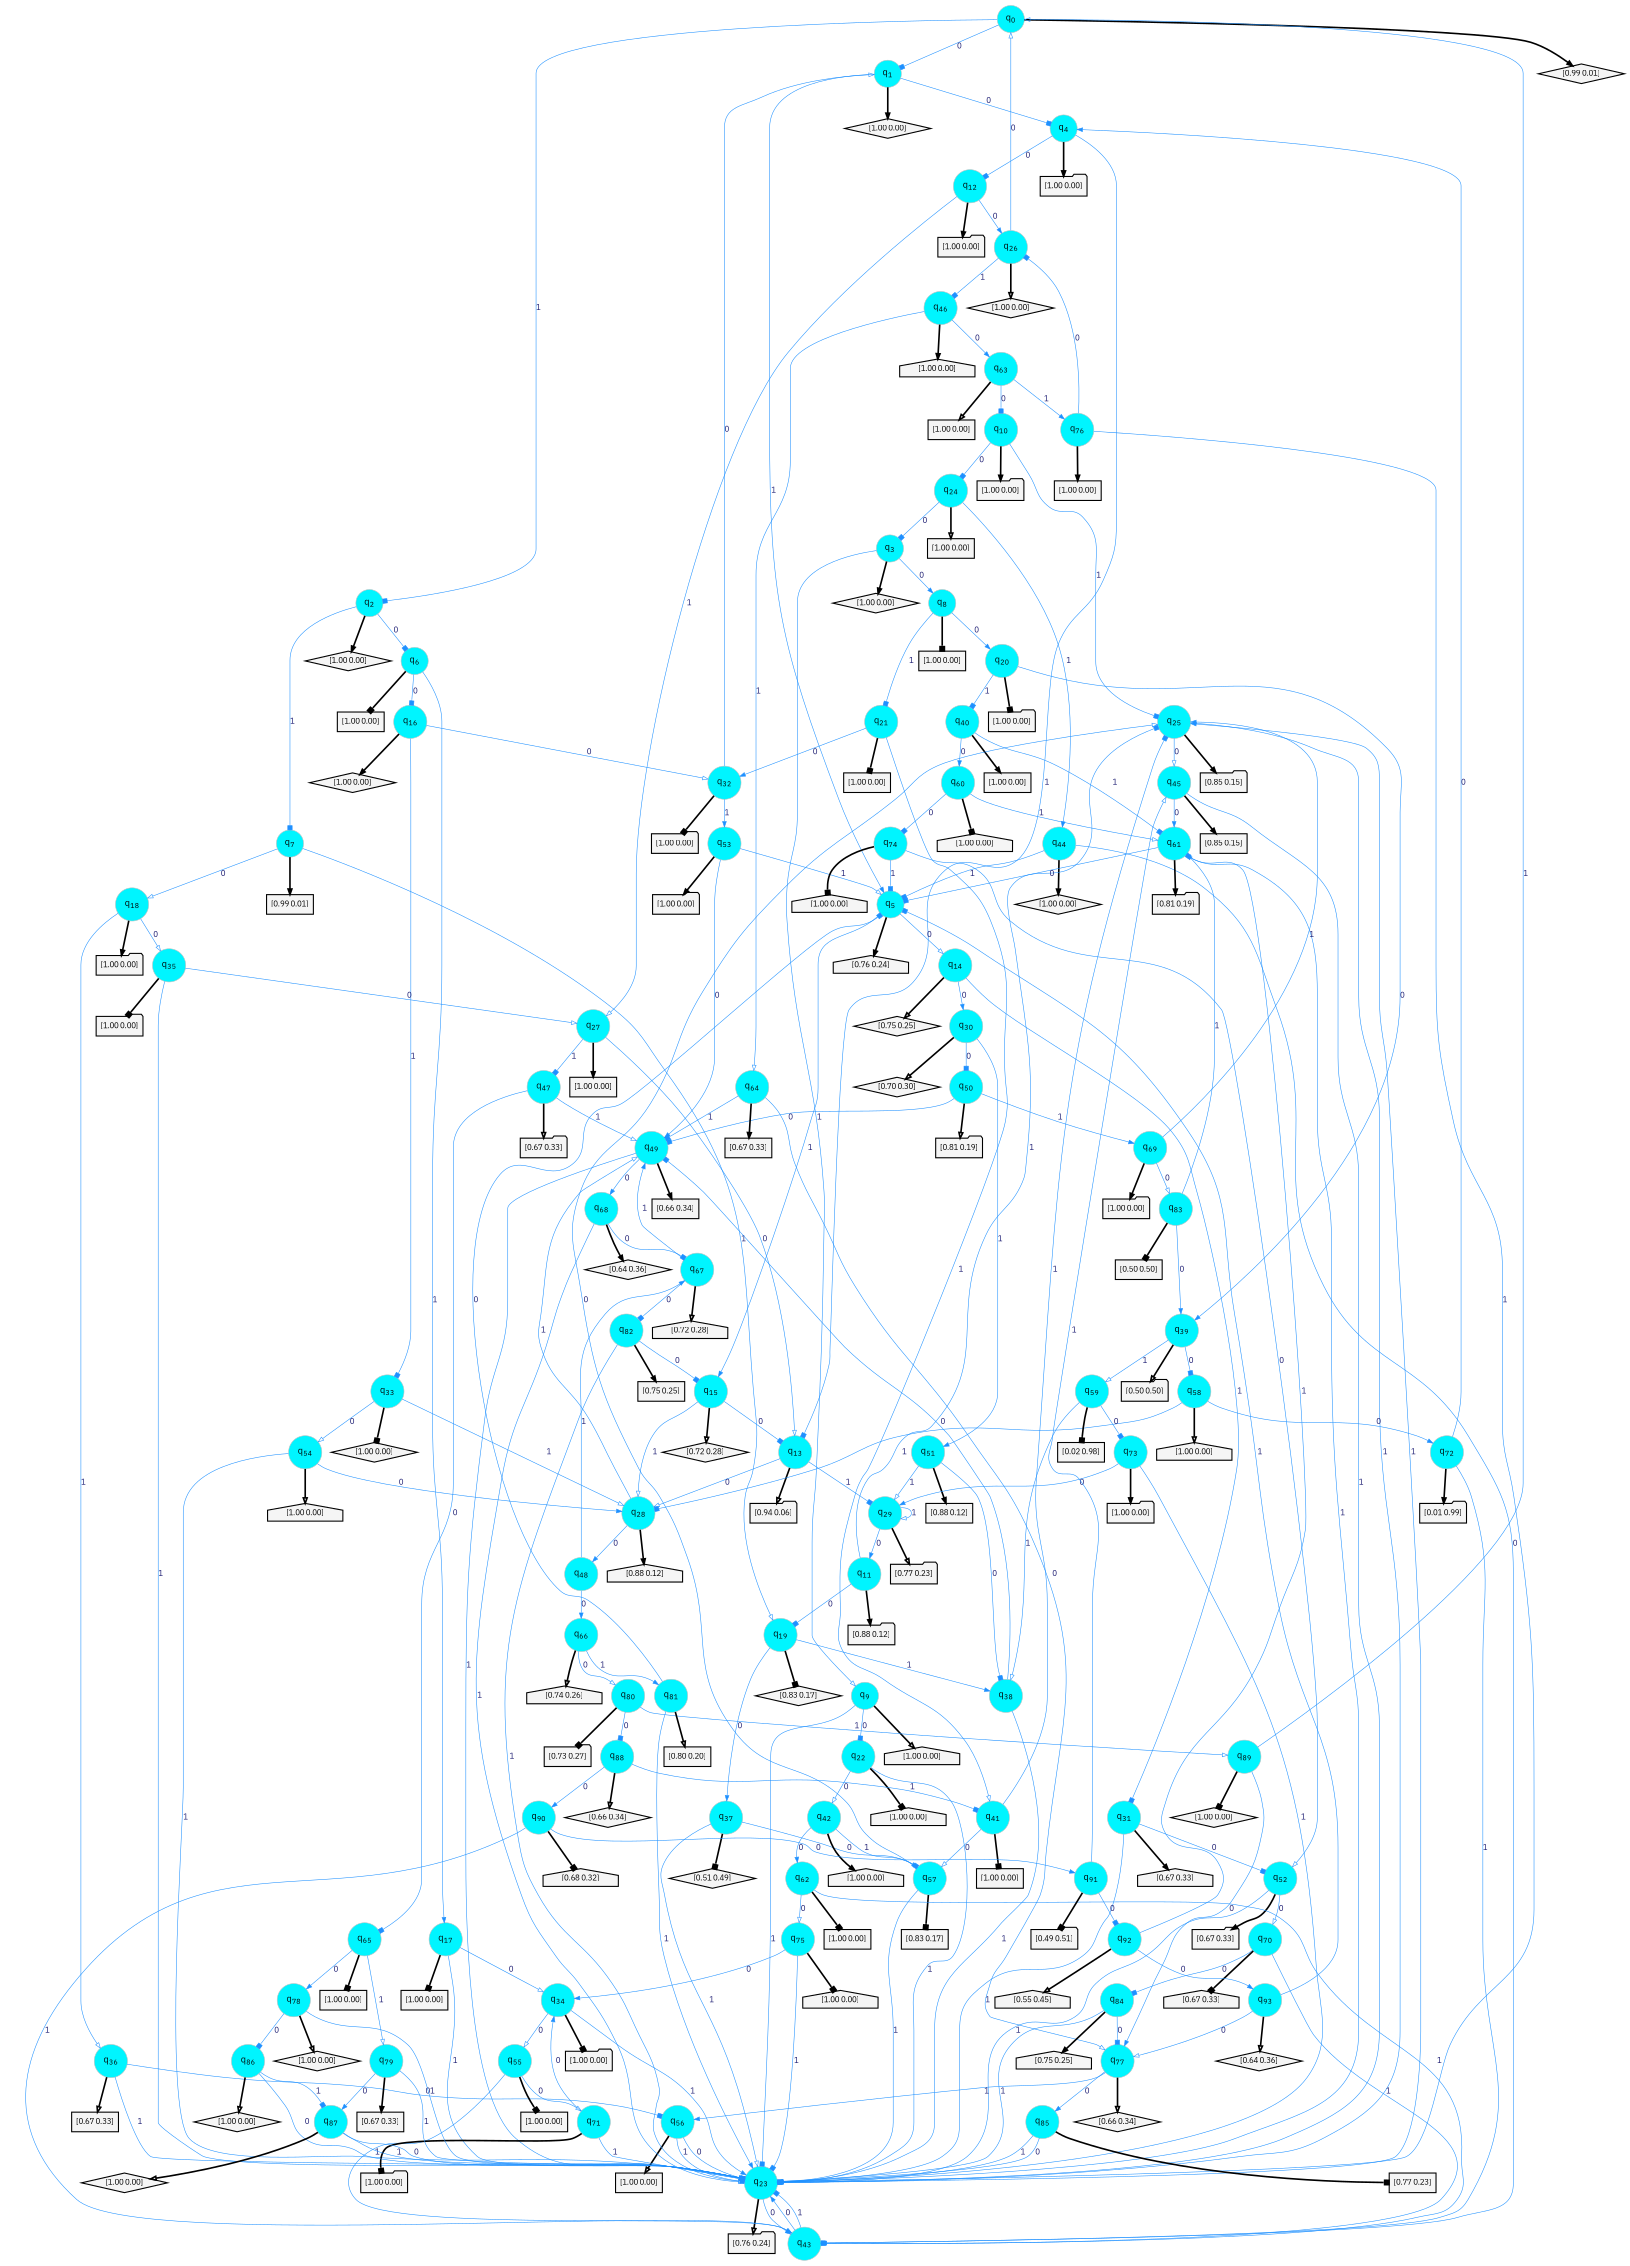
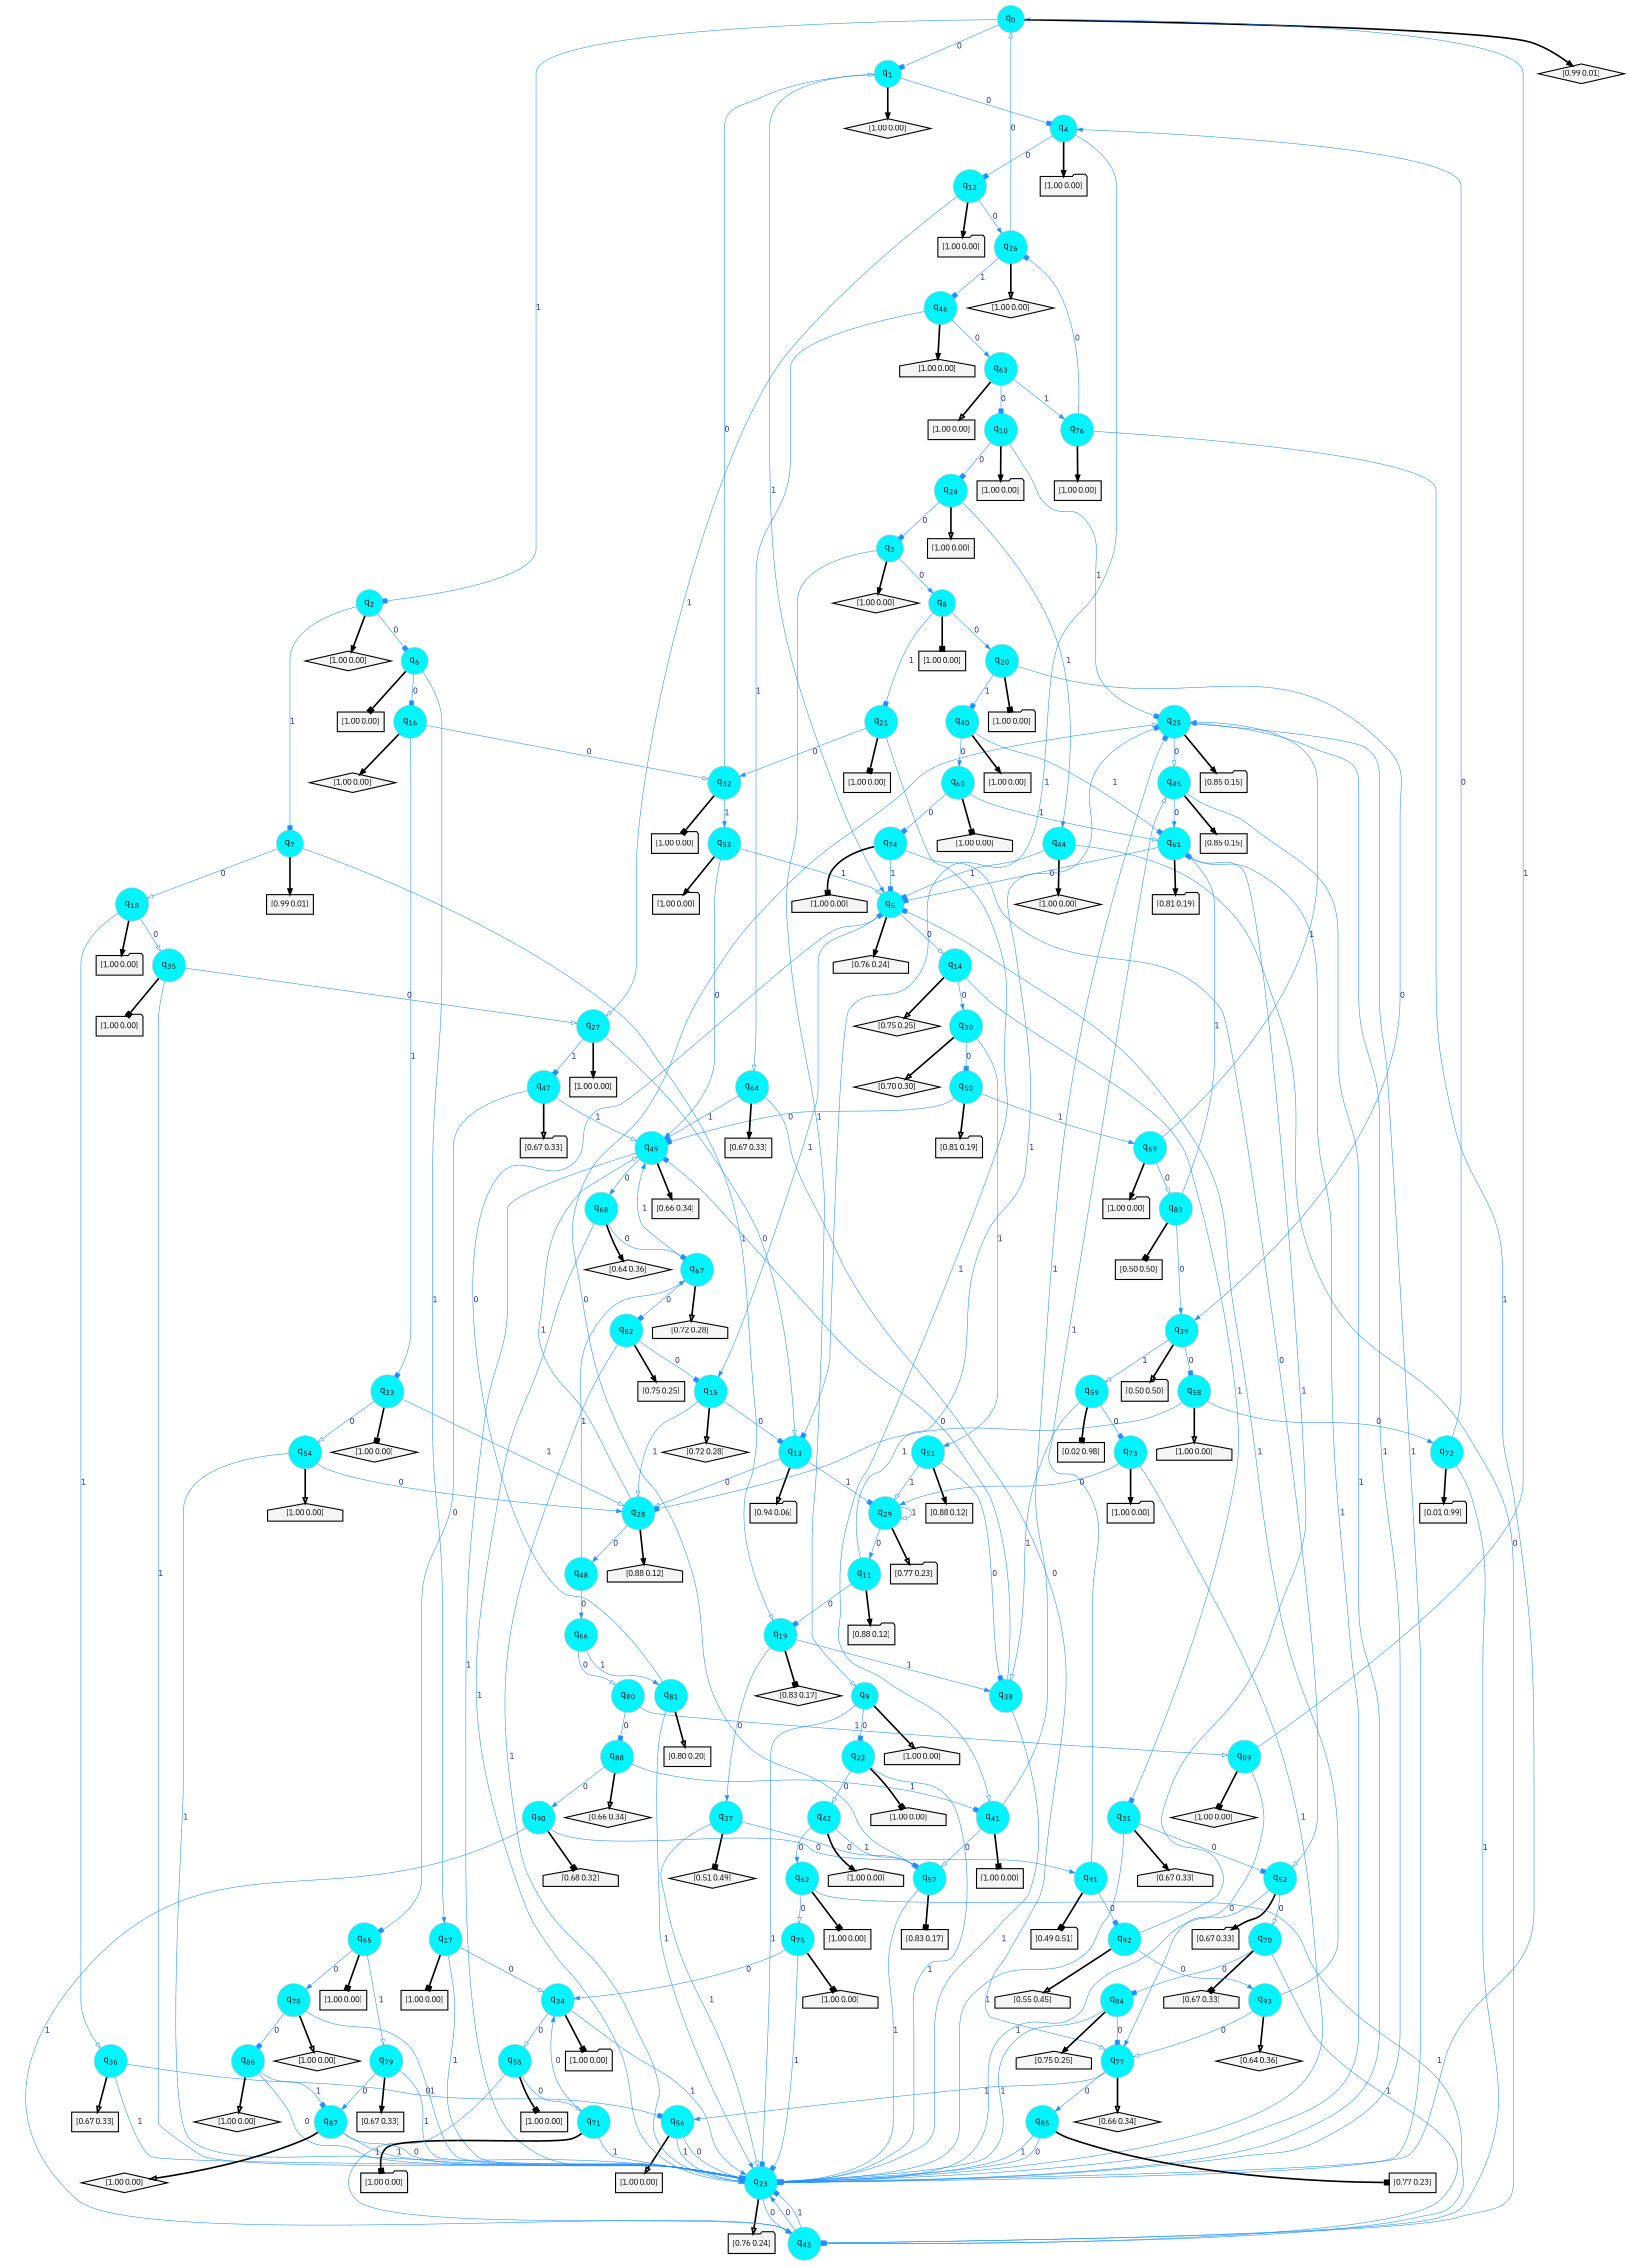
node "[0.74 0.26]": removed
node "[0.73 0.27]": removed
